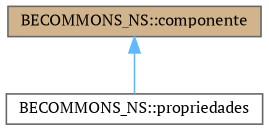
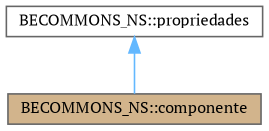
edge "BECOMMONS_NS::propriedades" -> "BECOMMONS_NS::componente": reversed
